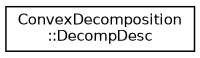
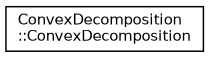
node "ConvexDecomposition ::DecompDesc": label "ConvexDecomposition ::DecompDesc" -> "ConvexDecomposition ::ConvexDecomposition"
